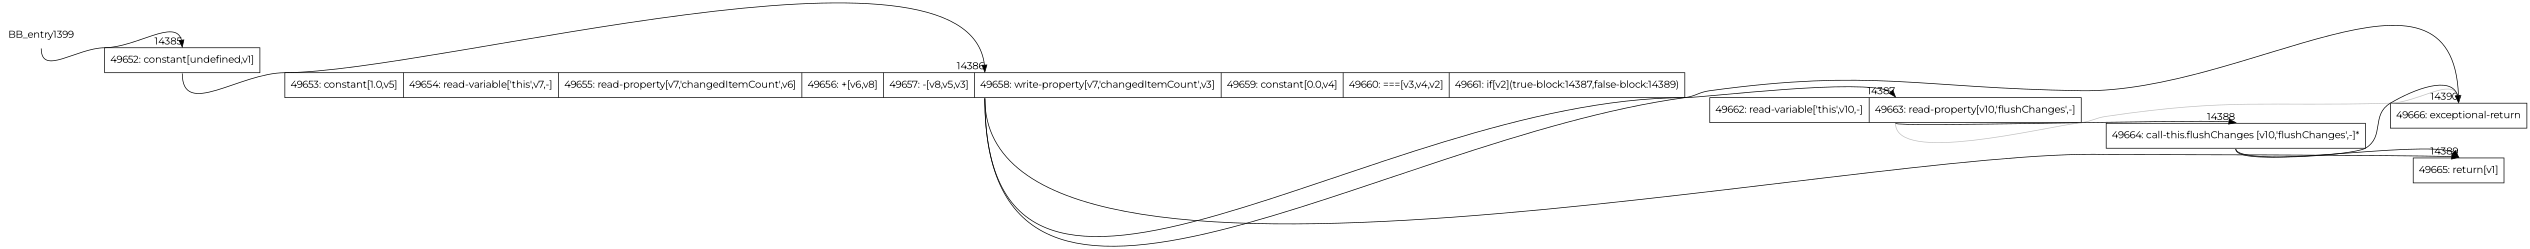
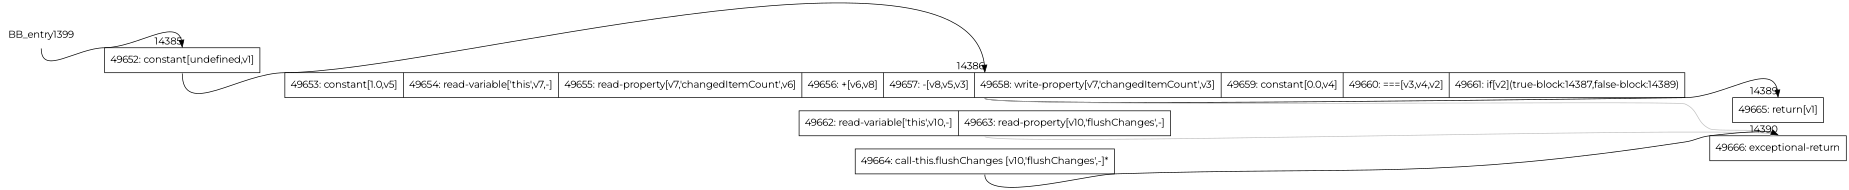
edge "49653: constant[1.0,v5]" -> "49666: exceptional-return": color black -> gray
edge "49662: read-variable['this',v10,-]" -> "49664: call-this.flushChanges [v10,'flushChanges',-]*": removed
edge "49664: call-this.flushChanges [v10,'flushChanges',-]*" -> "49665: return[v1]": removed
edge "49653: constant[1.0,v5]" -> "49662: read-variable['this',v10,-]": removed
